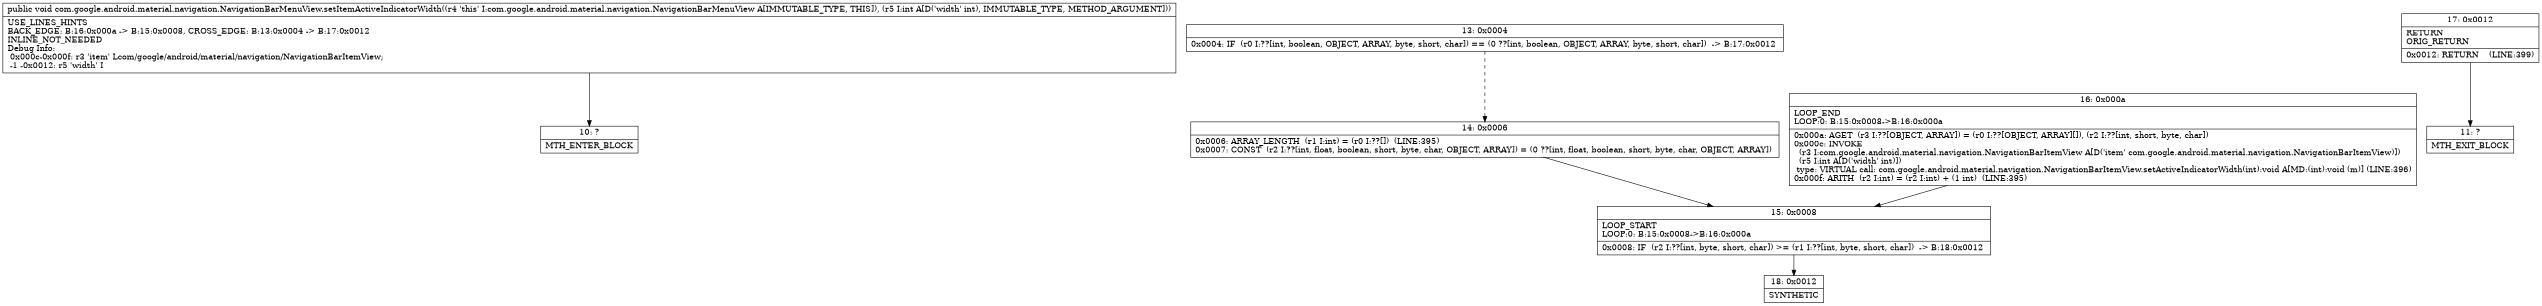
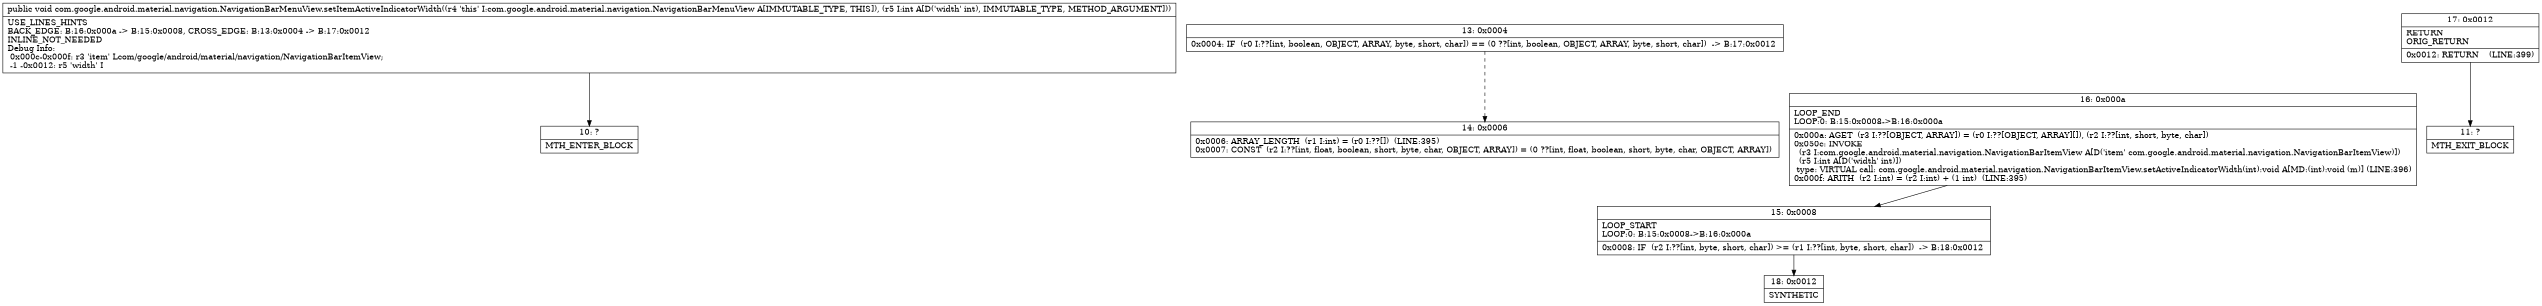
node "16: 0x000a": text "0x000c: INVOKE" -> "0x050c: INVOKE"
edge "14: 0x0006" -> "15: 0x0008": removed
